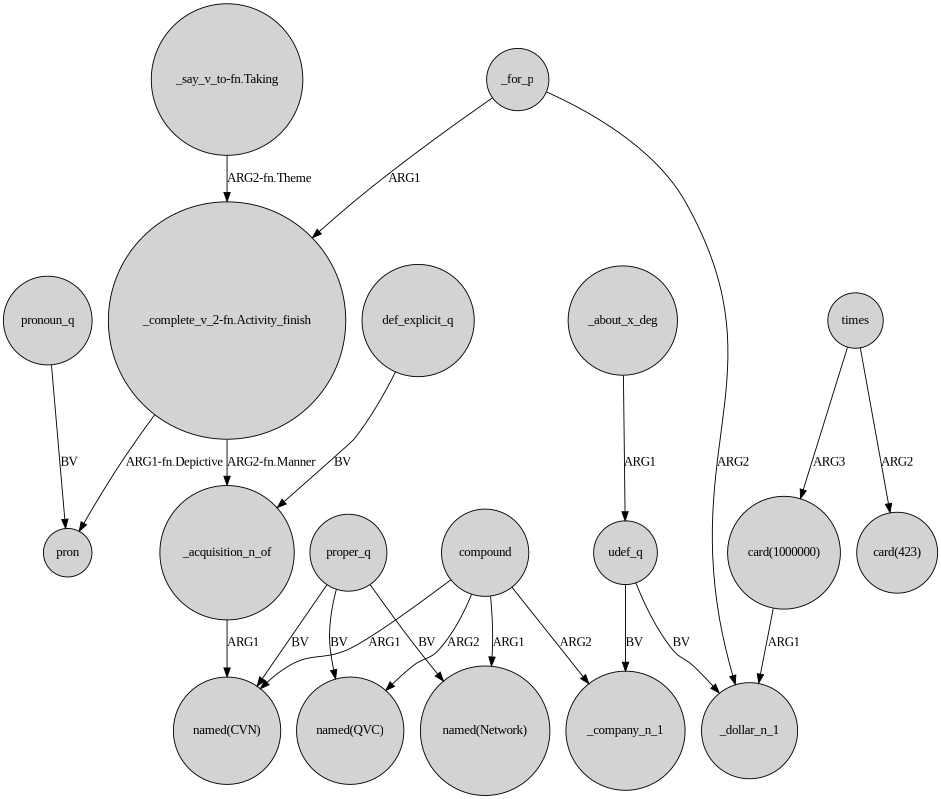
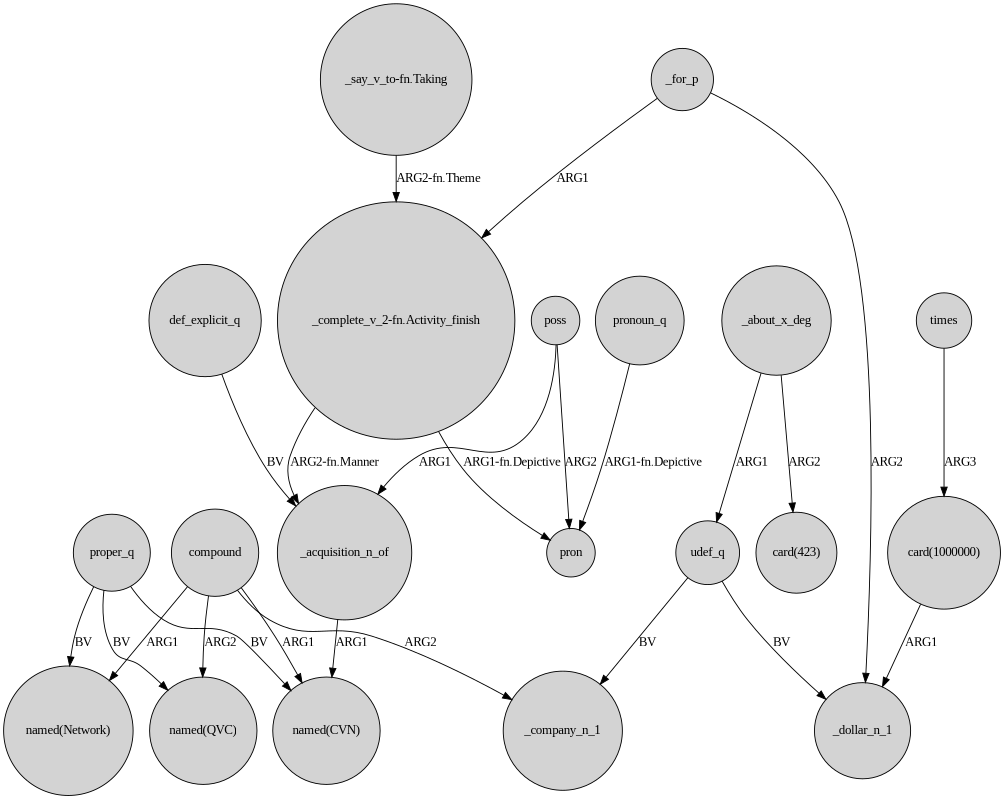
node "poss": added
edge "times" -> "card(423)": now "_about_x_deg" -> "card(423)"
edge "pronoun_q" -> "pron": label "BV" -> "ARG1-fn.Depictive"
